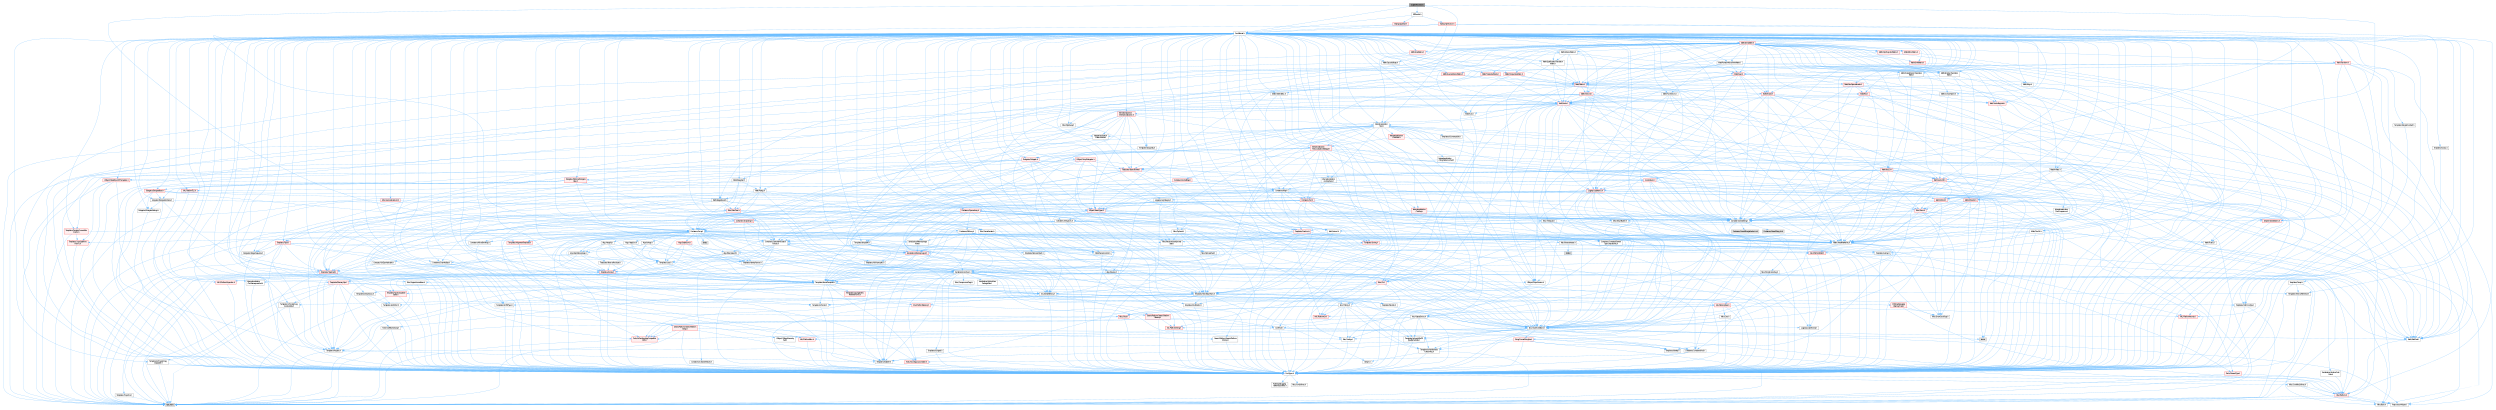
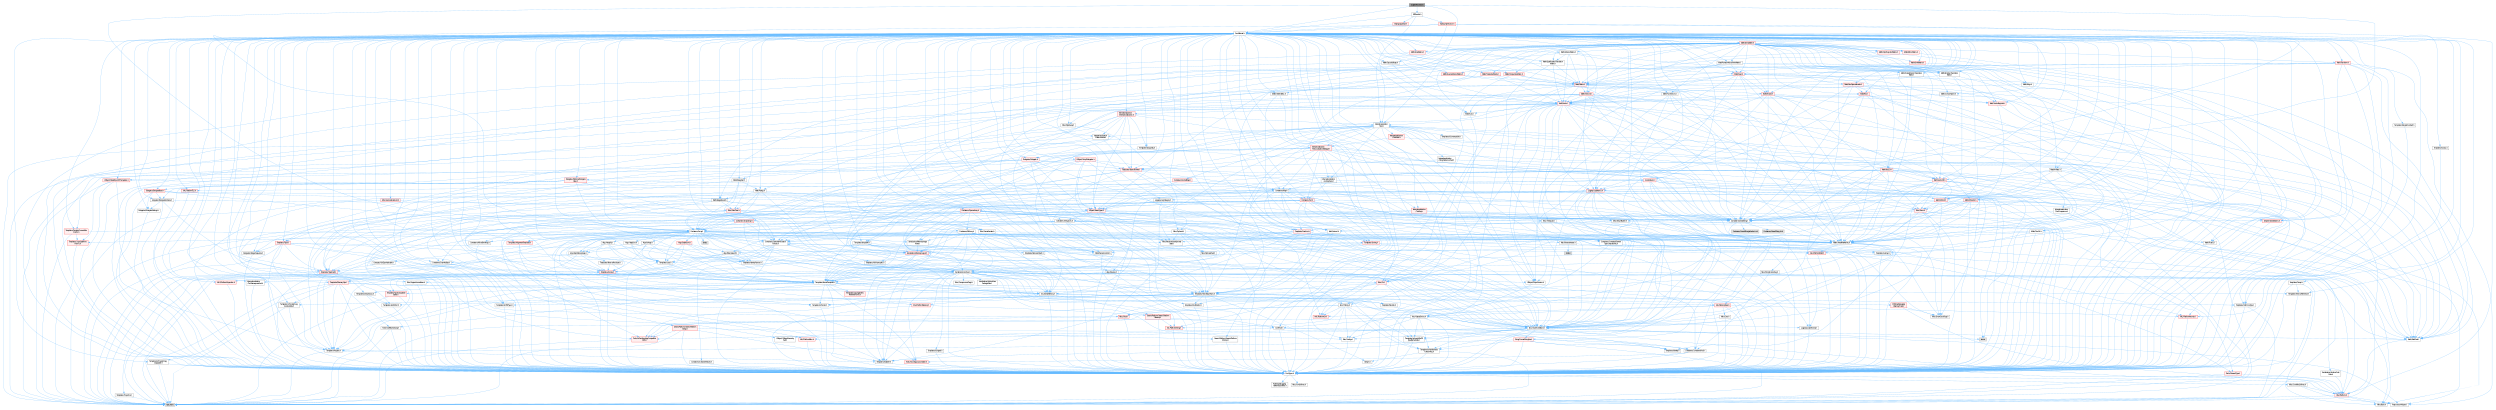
edge "CoreMinimal.h" -> "Internationalization /Text.h": now "DiffResults.h" -> "Internationalization /Text.h"
